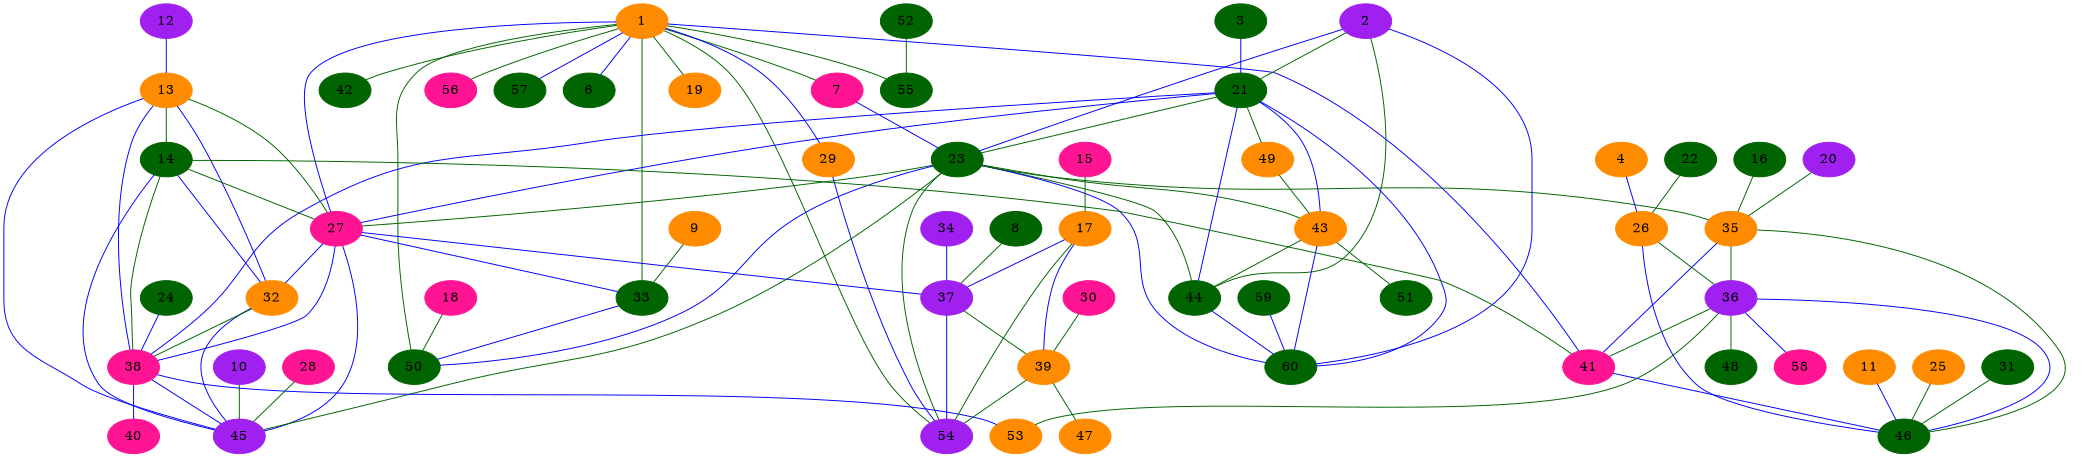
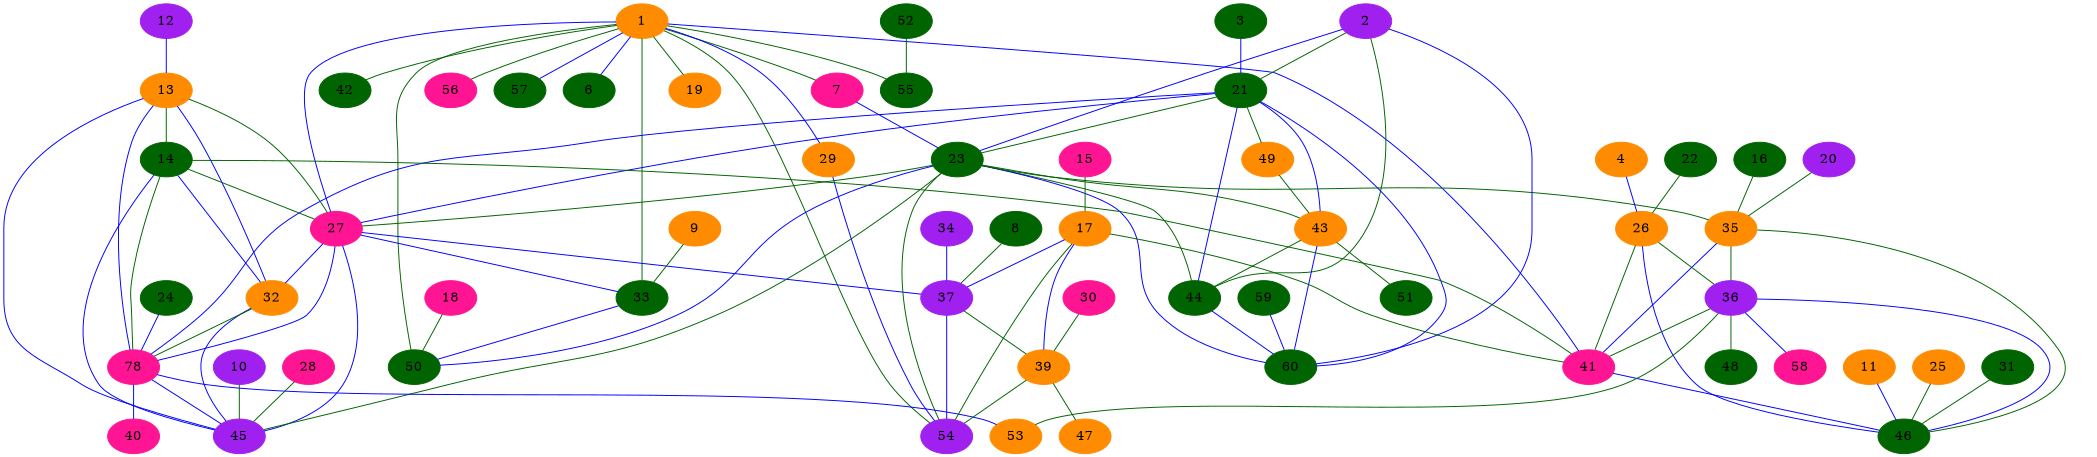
edge "26" -- "41": added
edge "17" -- "41": added
node "38": label "38" -> "78"
